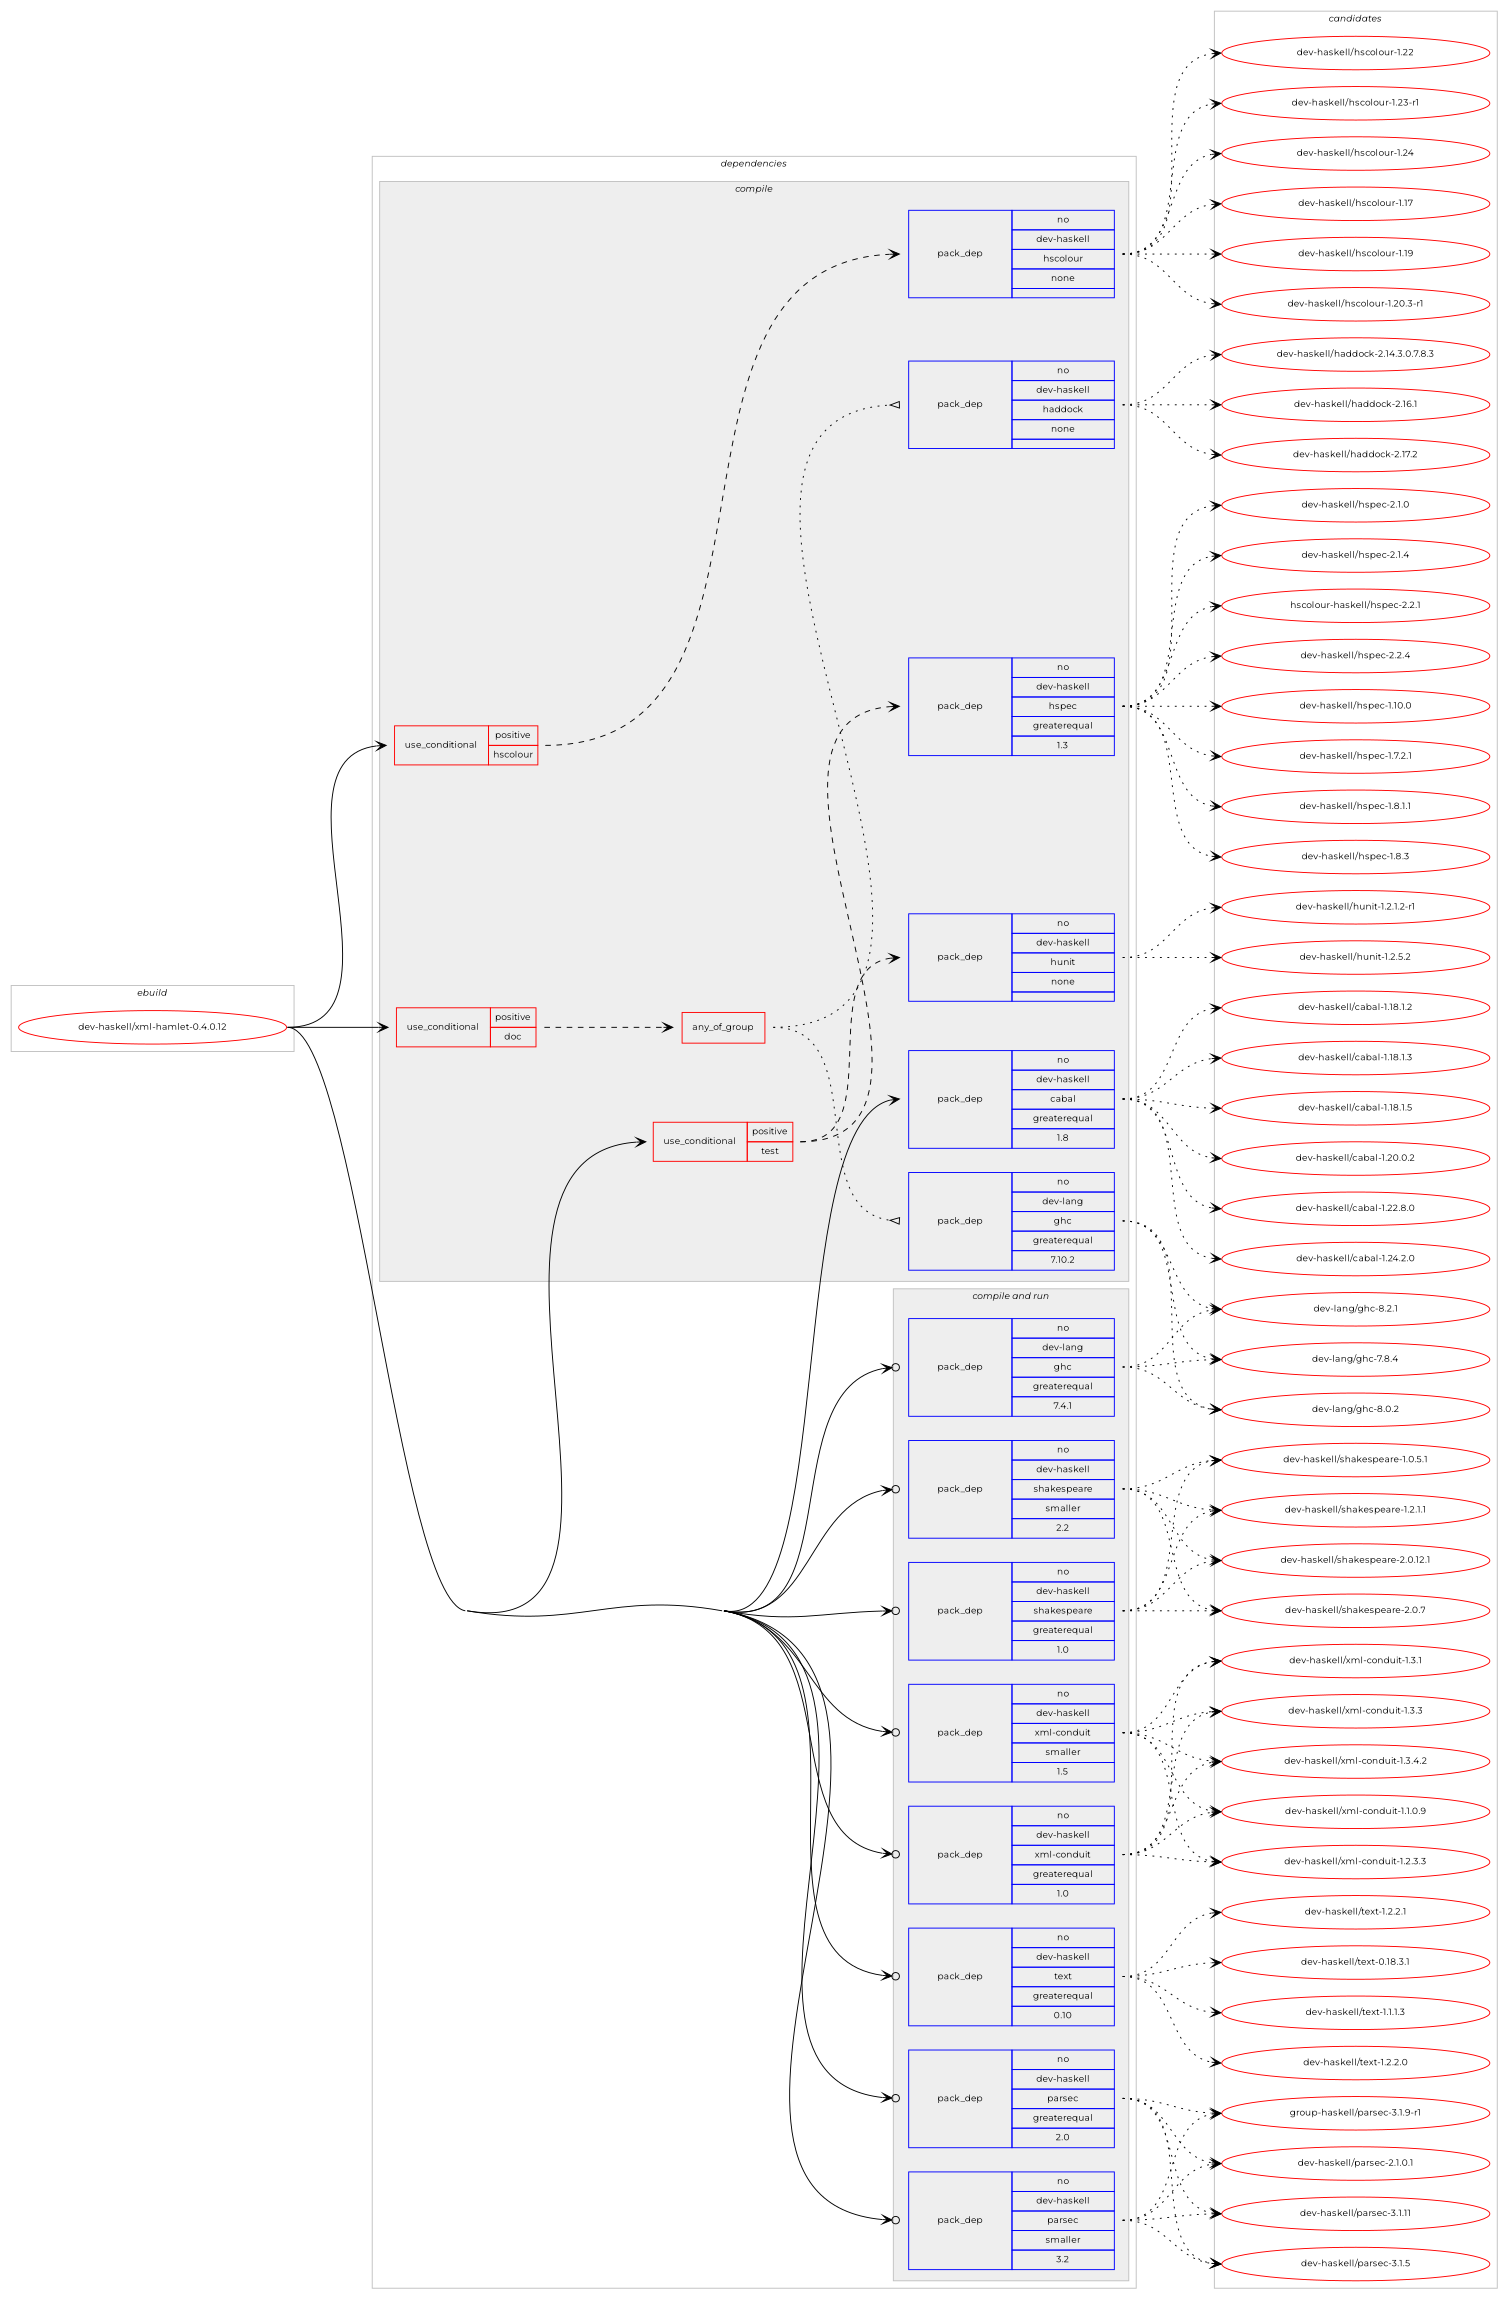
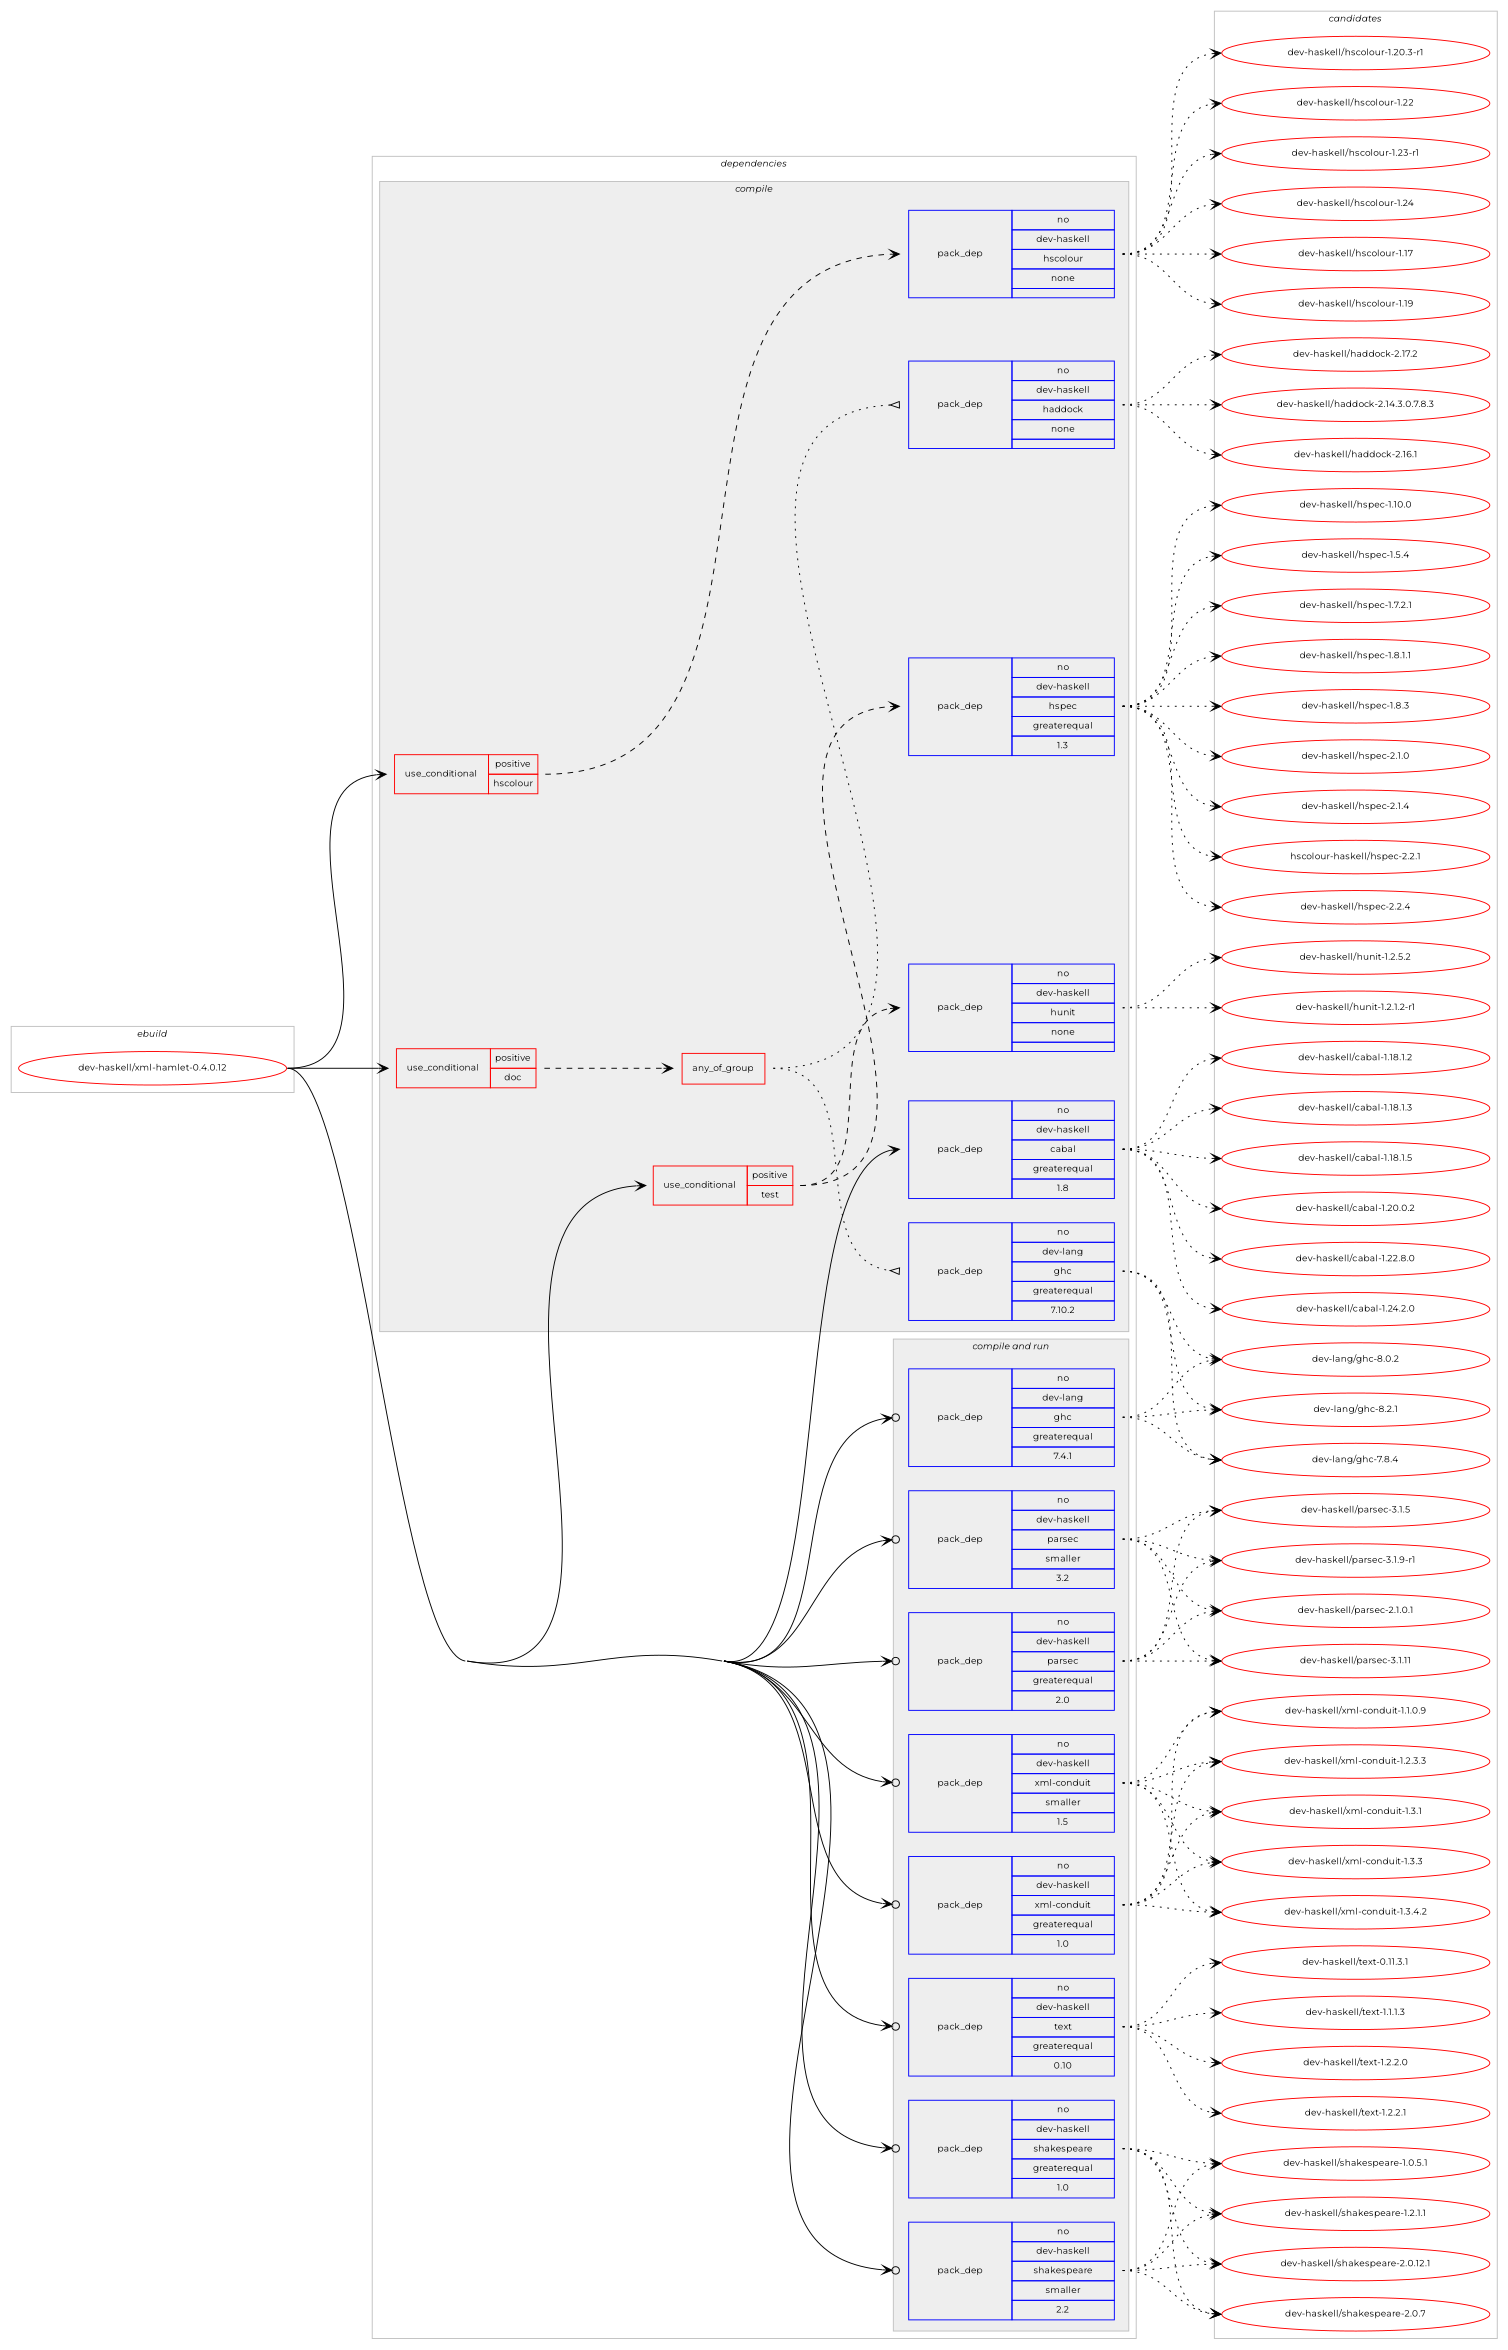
node "dev-haskell/hspec-1.5.4": added
node "dev-haskell/text-0.18.3.1": label "dev-haskell/text-0.18.3.1" -> "dev-haskell/text-0.11.3.1"
node "group-haskell/parsec-3.1.9-r1": label "group-haskell/parsec-3.1.9-r1" -> "dev-haskell/parsec-3.1.9-r1"
